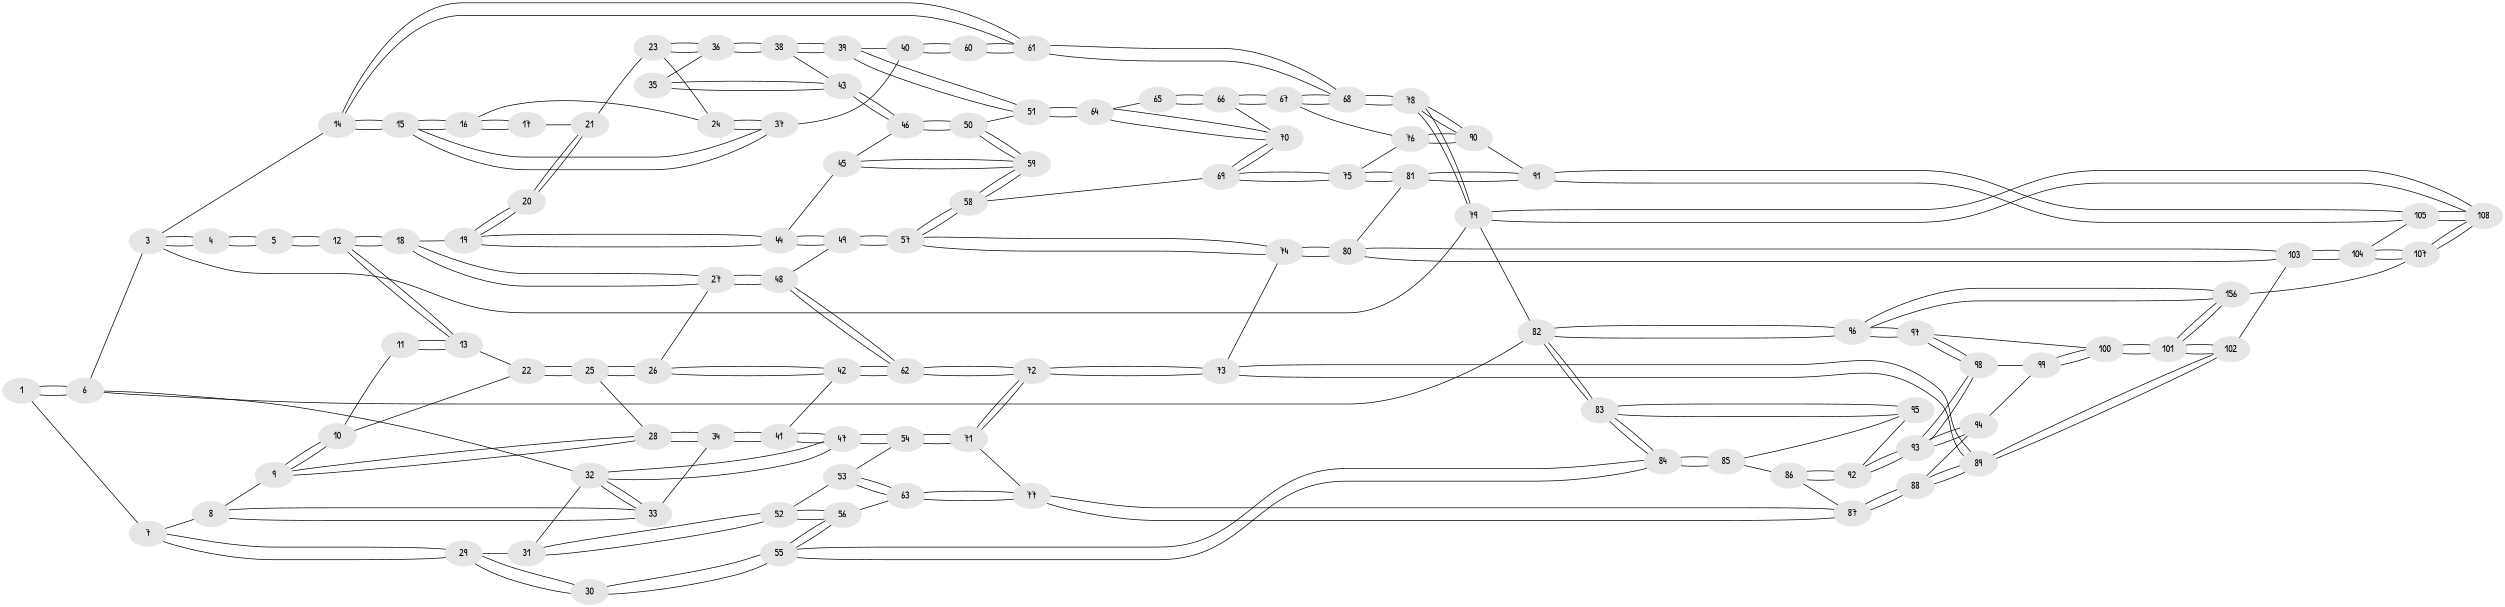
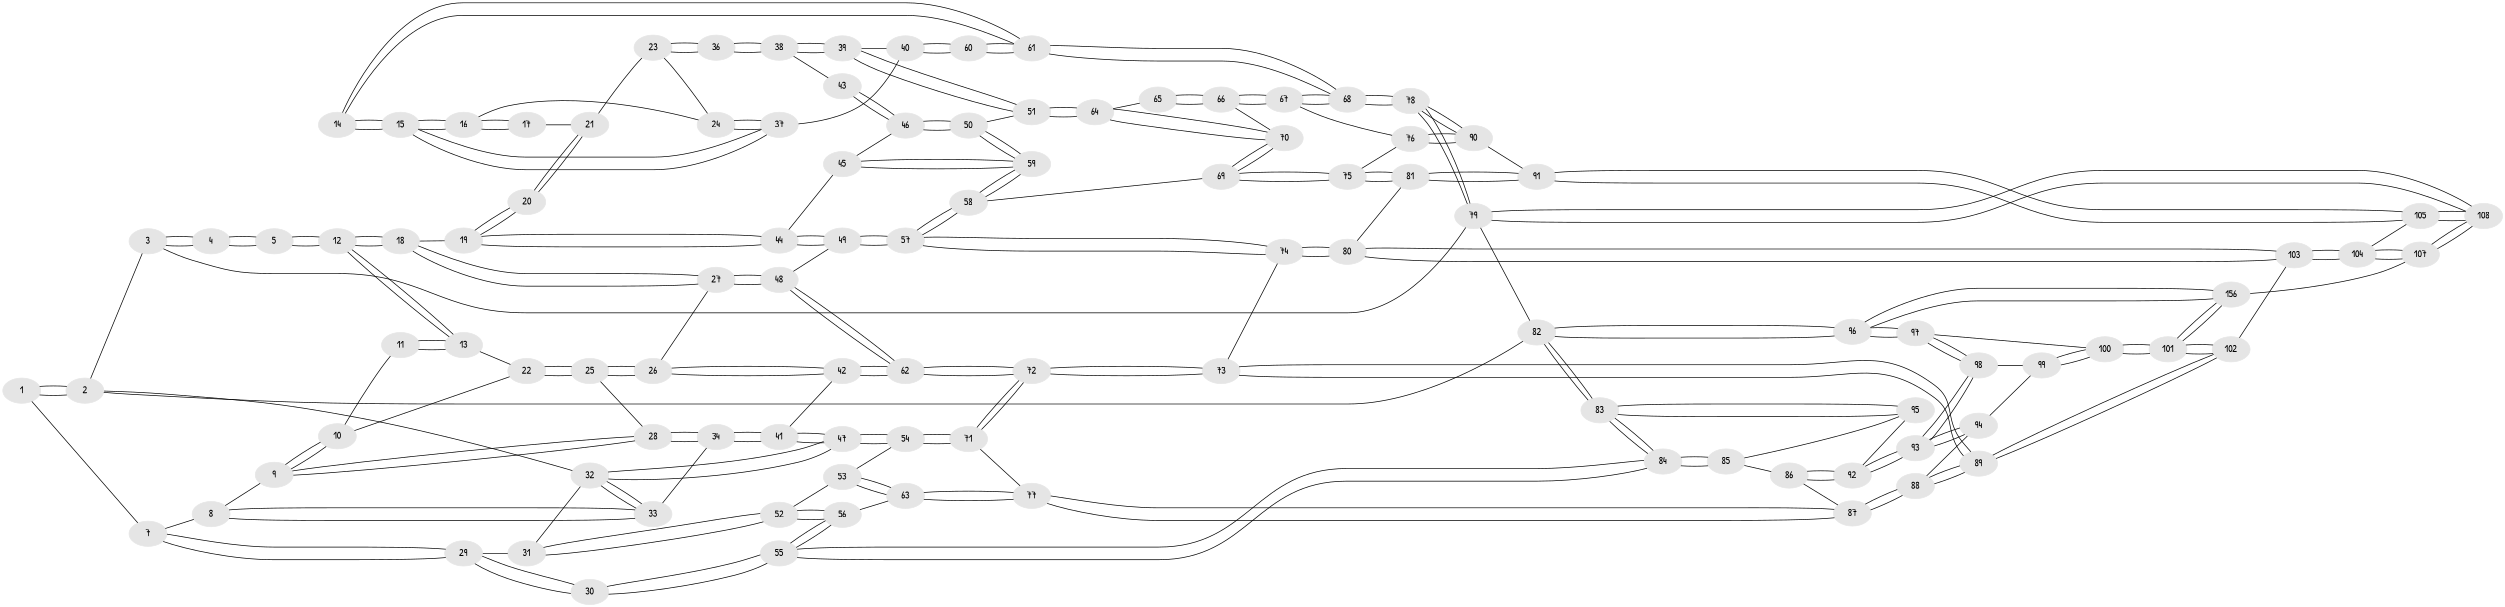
node "35": removed
edge "14" -- "3": removed
node "6": label "6" -> "2"
